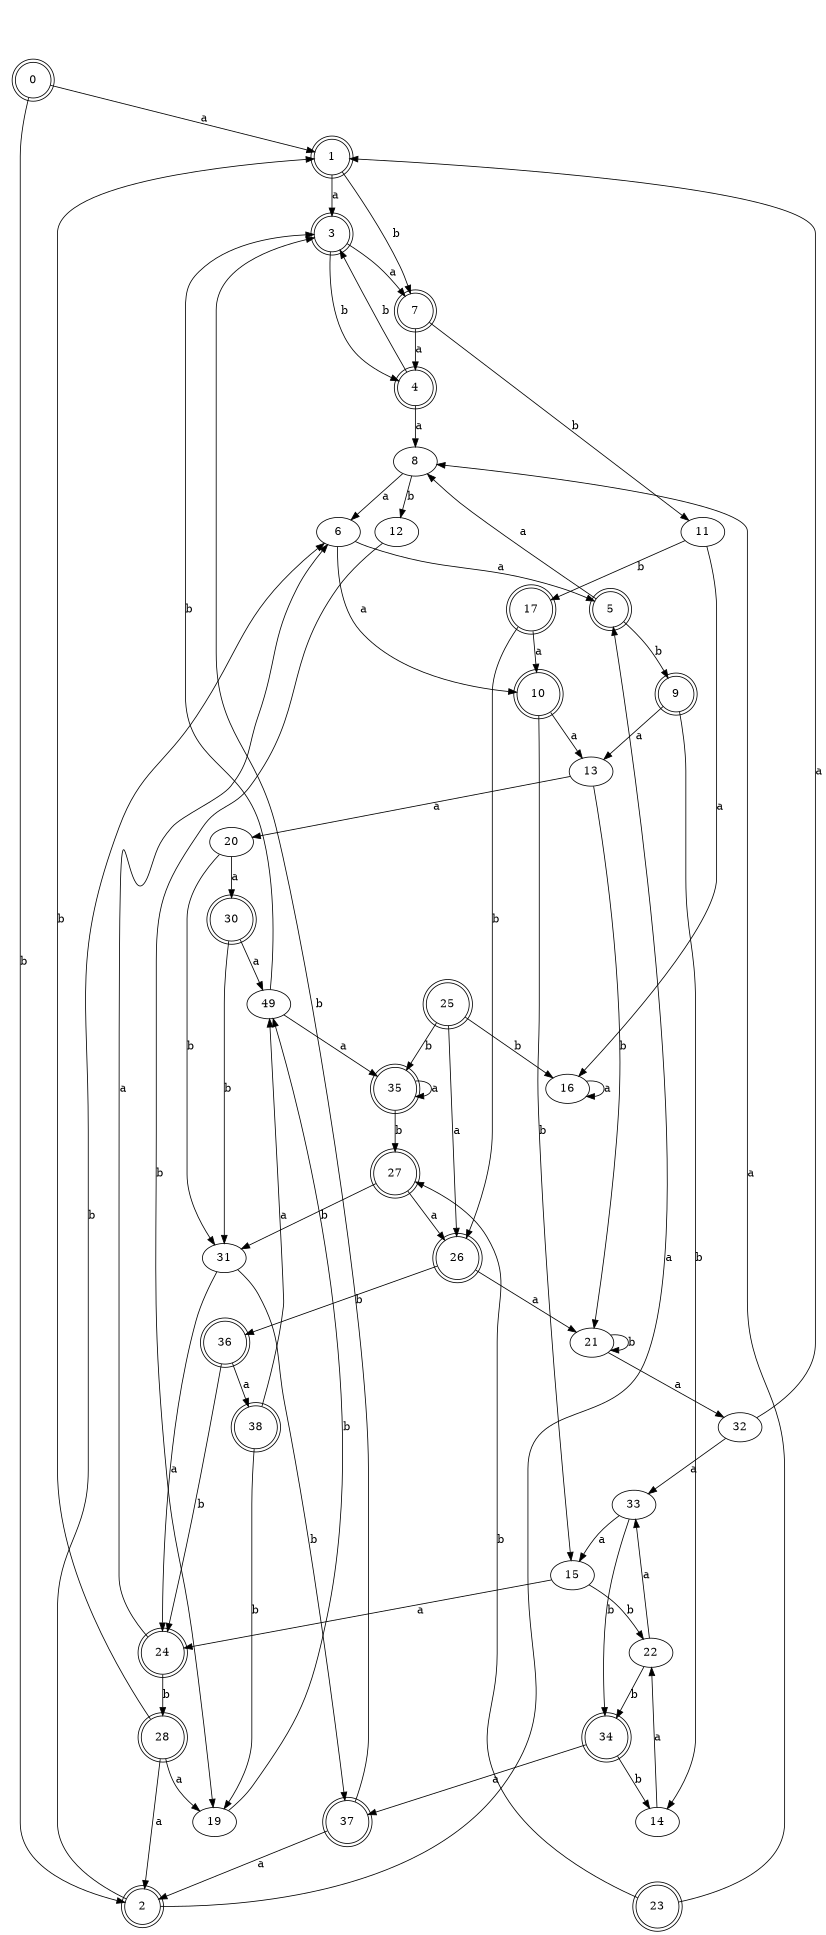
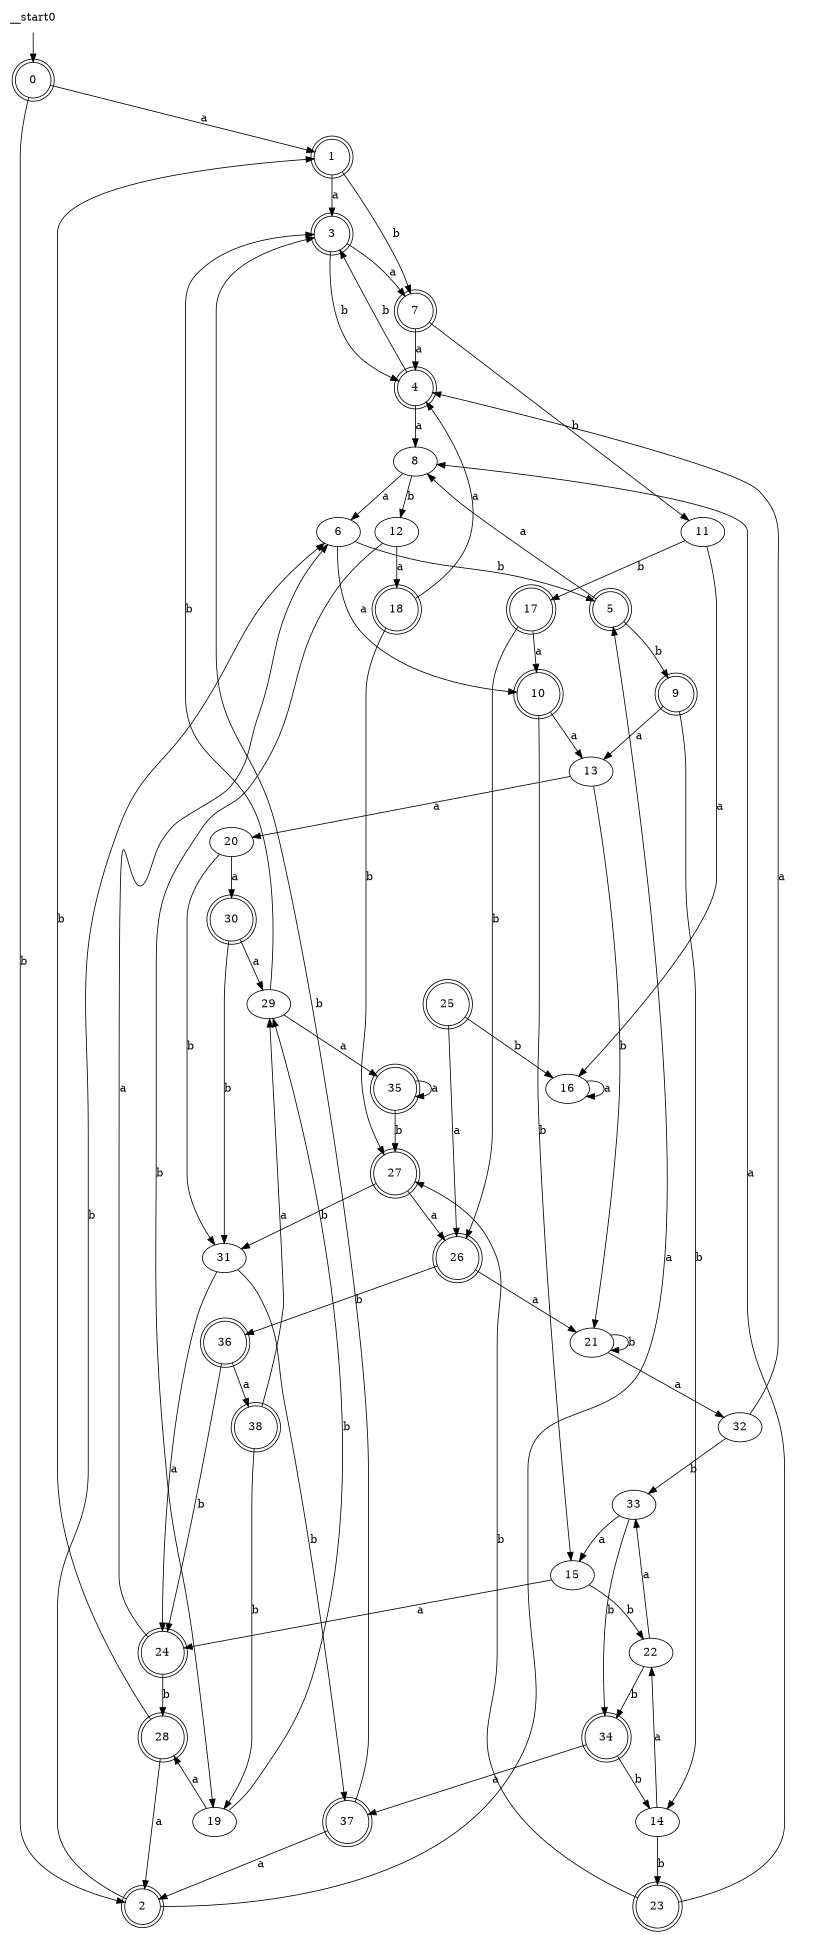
node "__start0": added
edge "6" -> "5": label "a" -> "b"
edge "32" -> "1": now "32" -> "4"
node "18": added
node "49": label "49" -> "29"
edge "25" -> "35": removed, label "b"
edge "32" -> "33": label "a" -> "b"
edge "28" -> "19": reversed
edge "14" -> "23": added, label "b"
